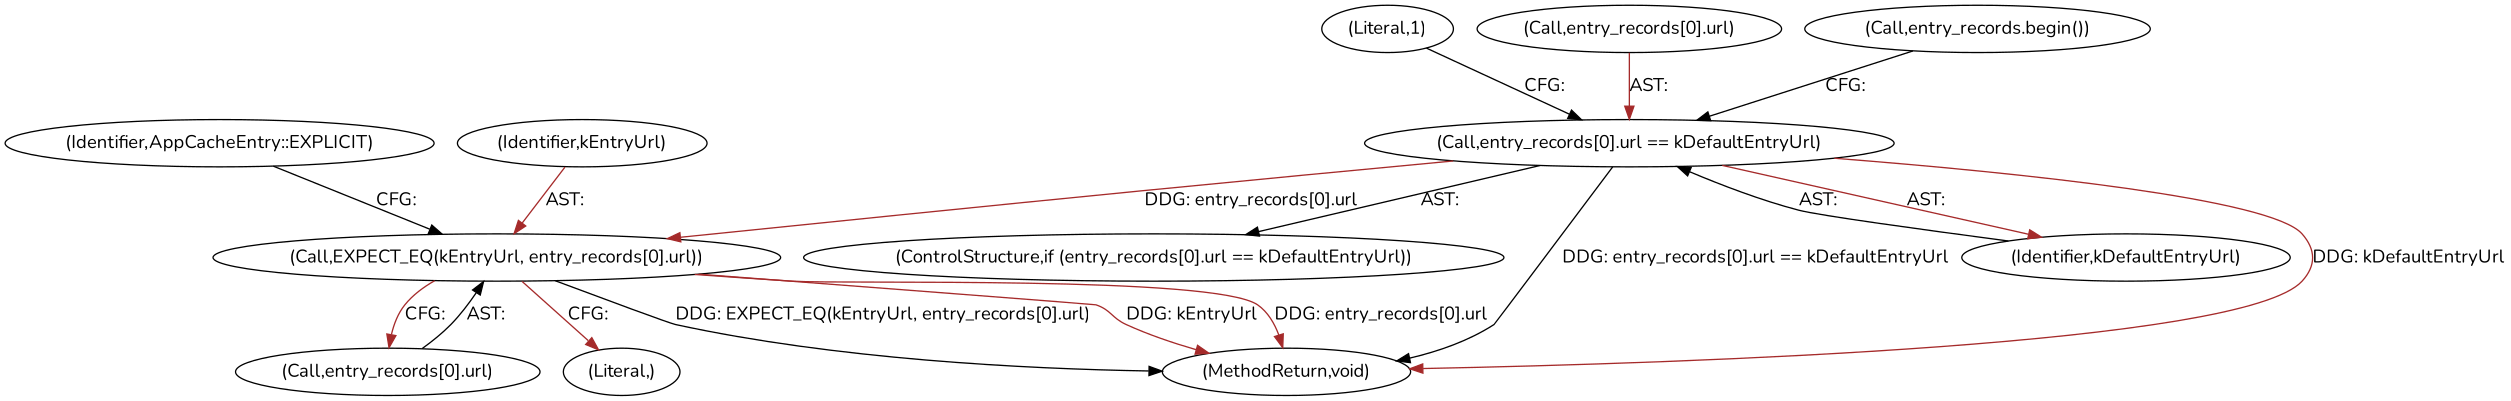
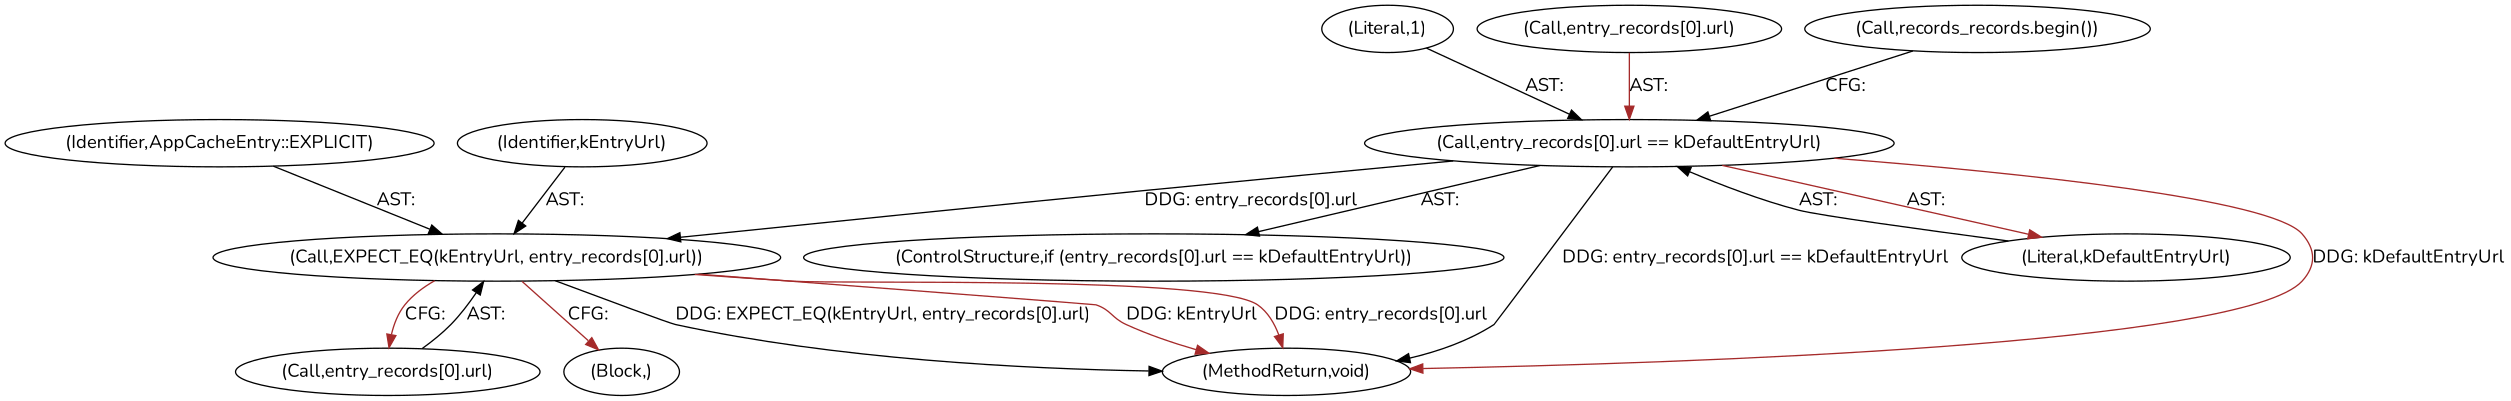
node "(Call,entry_records.begin())": label "(Call,entry_records.begin())" -> "(Call,records_records.begin())"
edge "(Literal,1)" -> "(Call,entry_records[0].url == kDefaultEntryUrl)": label "CFG: " -> "AST: "
edge "(Identifier,kEntryUrl)" -> "(Call,EXPECT_EQ(kEntryUrl, entry_records[0].url))": color brown -> black
edge "(Call,entry_records[0].url == kDefaultEntryUrl)" -> "(Call,EXPECT_EQ(kEntryUrl, entry_records[0].url))": color brown -> black
edge "(Identifier,AppCacheEntry::EXPLICIT)" -> "(Call,EXPECT_EQ(kEntryUrl, entry_records[0].url))": label "CFG: " -> "AST: "
node "(Identifier,kDefaultEntryUrl)": label "(Identifier,kDefaultEntryUrl)" -> "(Literal,kDefaultEntryUrl)"
node "(Literal,)": label "(Literal,)" -> "(Block,)"
